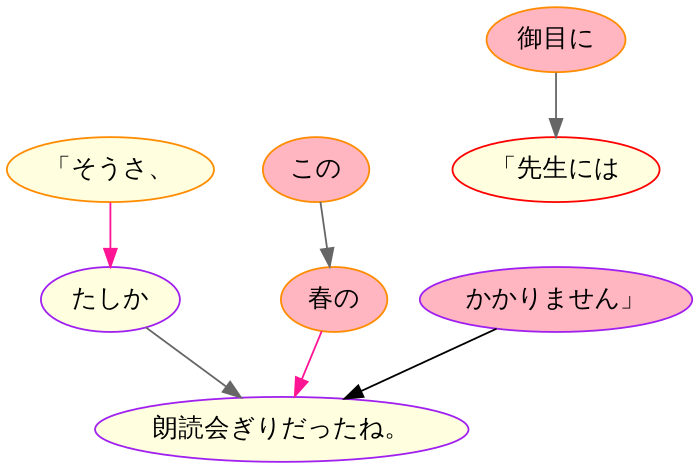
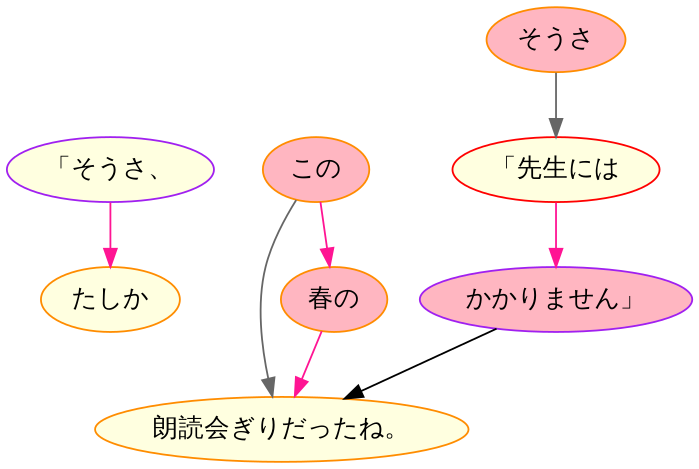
node "御目に": label "御目に" -> "そうさ"
node "「そうさ、": color darkorange -> purple
edge "この" -> "春の": color gray40 -> deeppink
edge "「先生には" -> "かかりません」": added
node "たしか": color purple -> darkorange
edge "たしか" -> "朗読会ぎりだったね。": now "この" -> "朗読会ぎりだったね。"
node "朗読会ぎりだったね。": color purple -> darkorange
